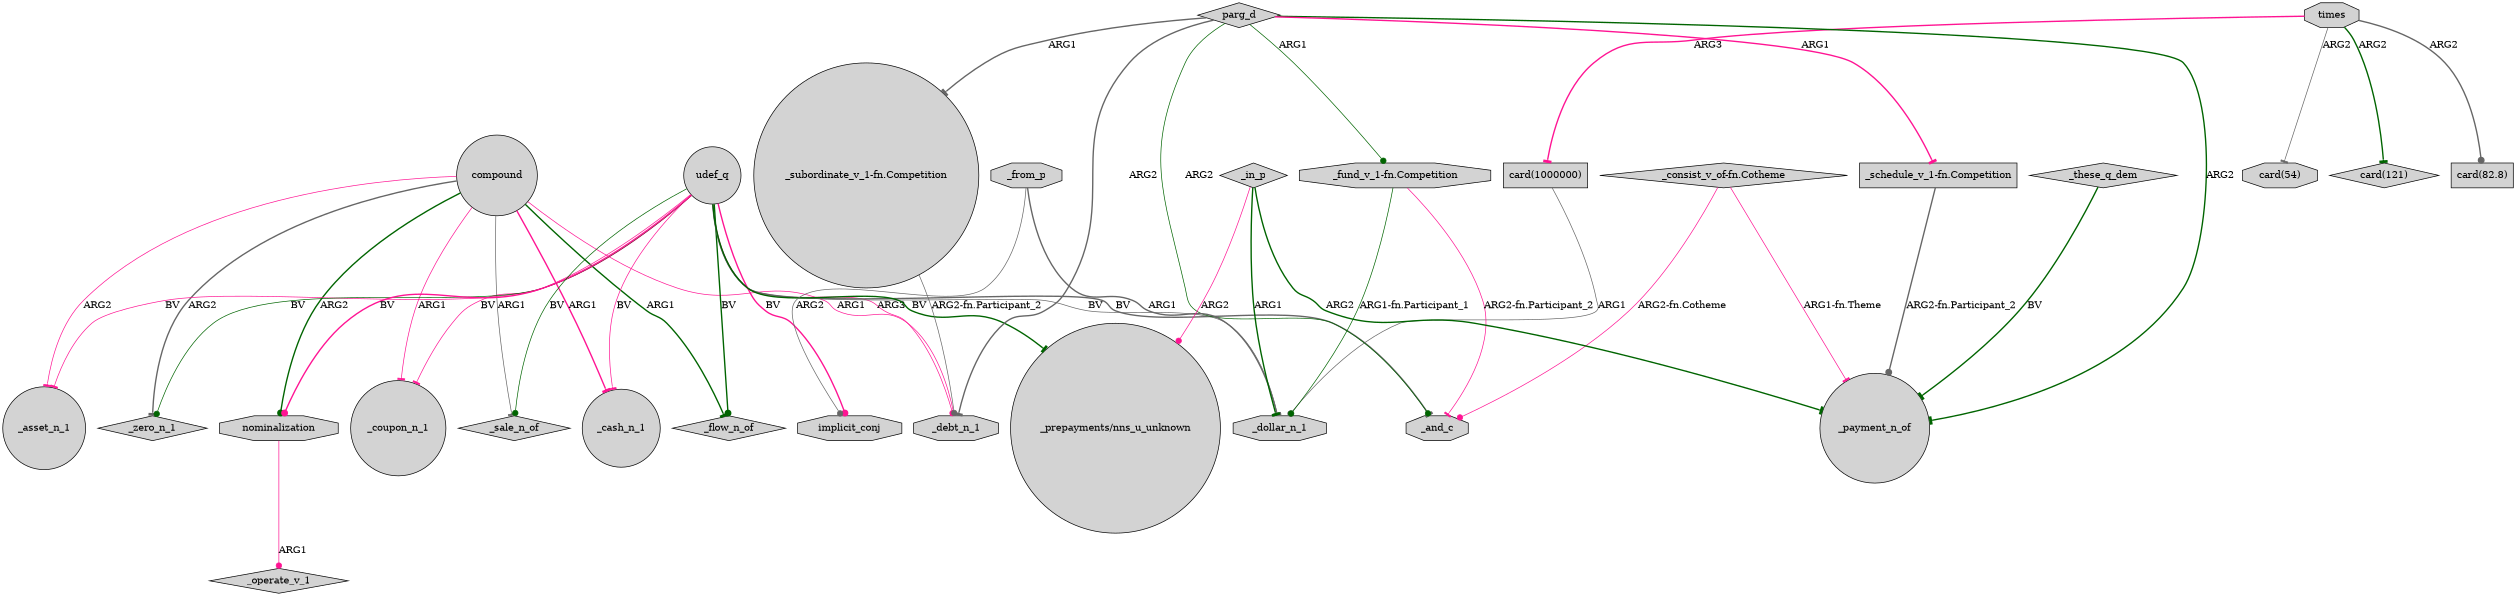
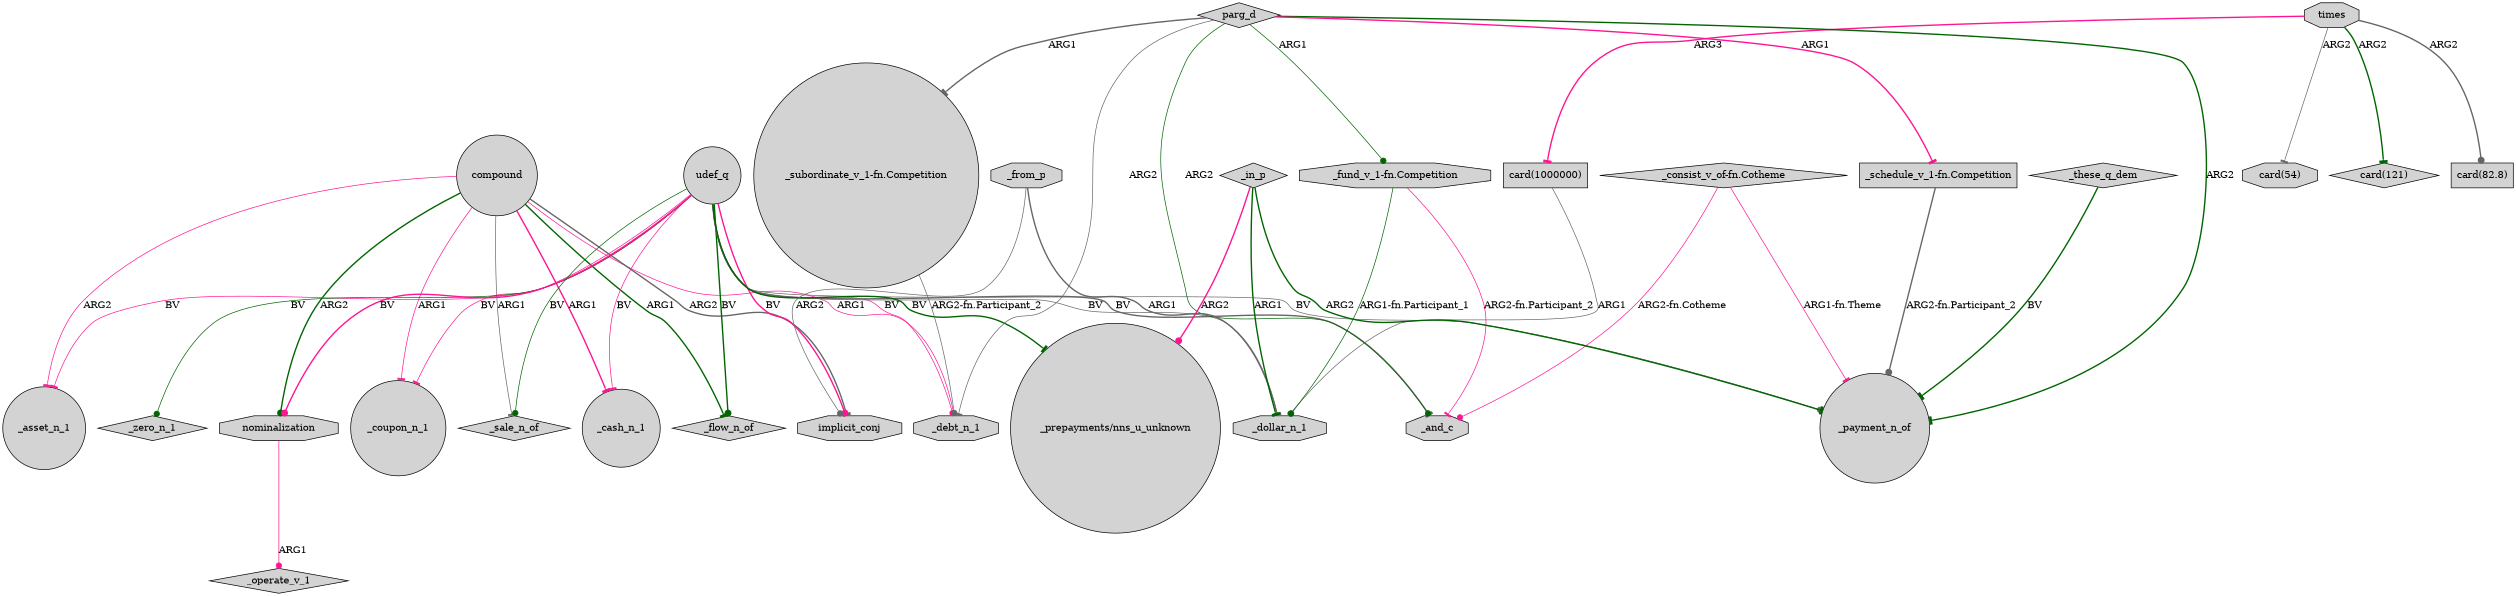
edge "parg_d" -> "_debt_n_1": style bold -> solid
edge "compound" -> "_zero_n_1": now "compound" -> "implicit_conj"
edge "_in_p" -> "_prepayments/nns_u_unknown": style solid -> bold
edge "udef_q" -> "_payment_n_of": added, label "BV"
edge "udef_q" -> "_debt_n_1": label "ARG3" -> "BV"
